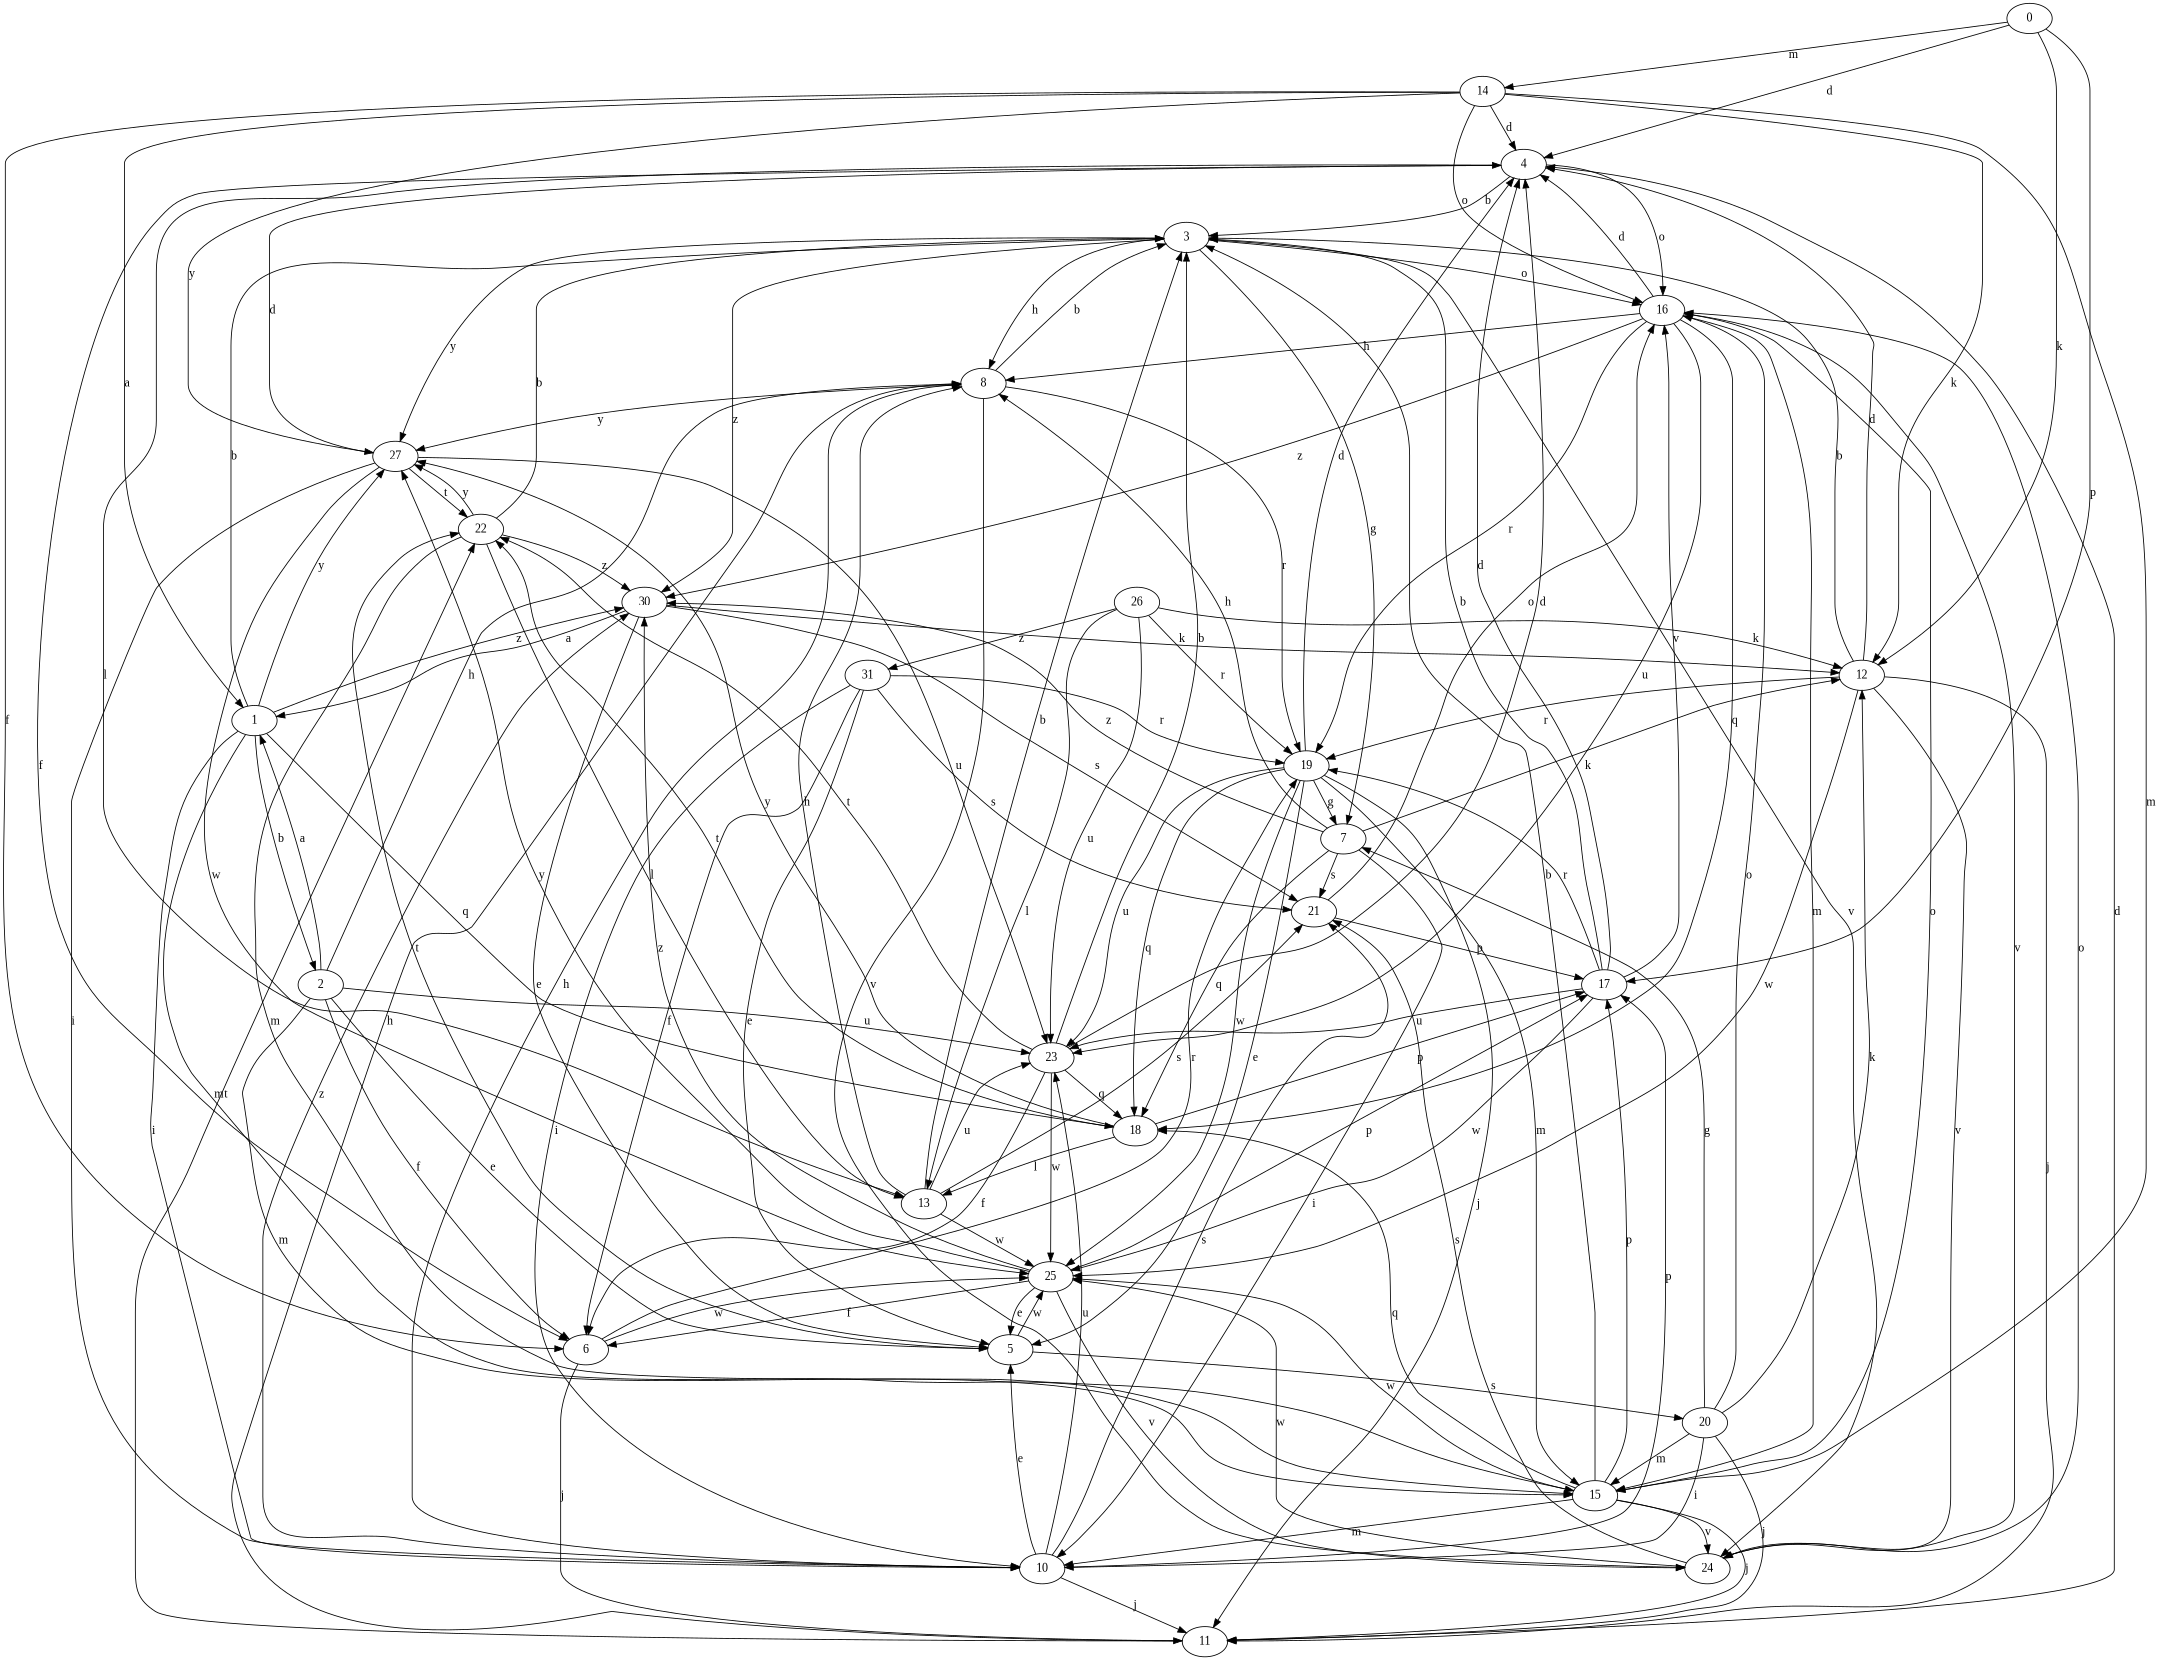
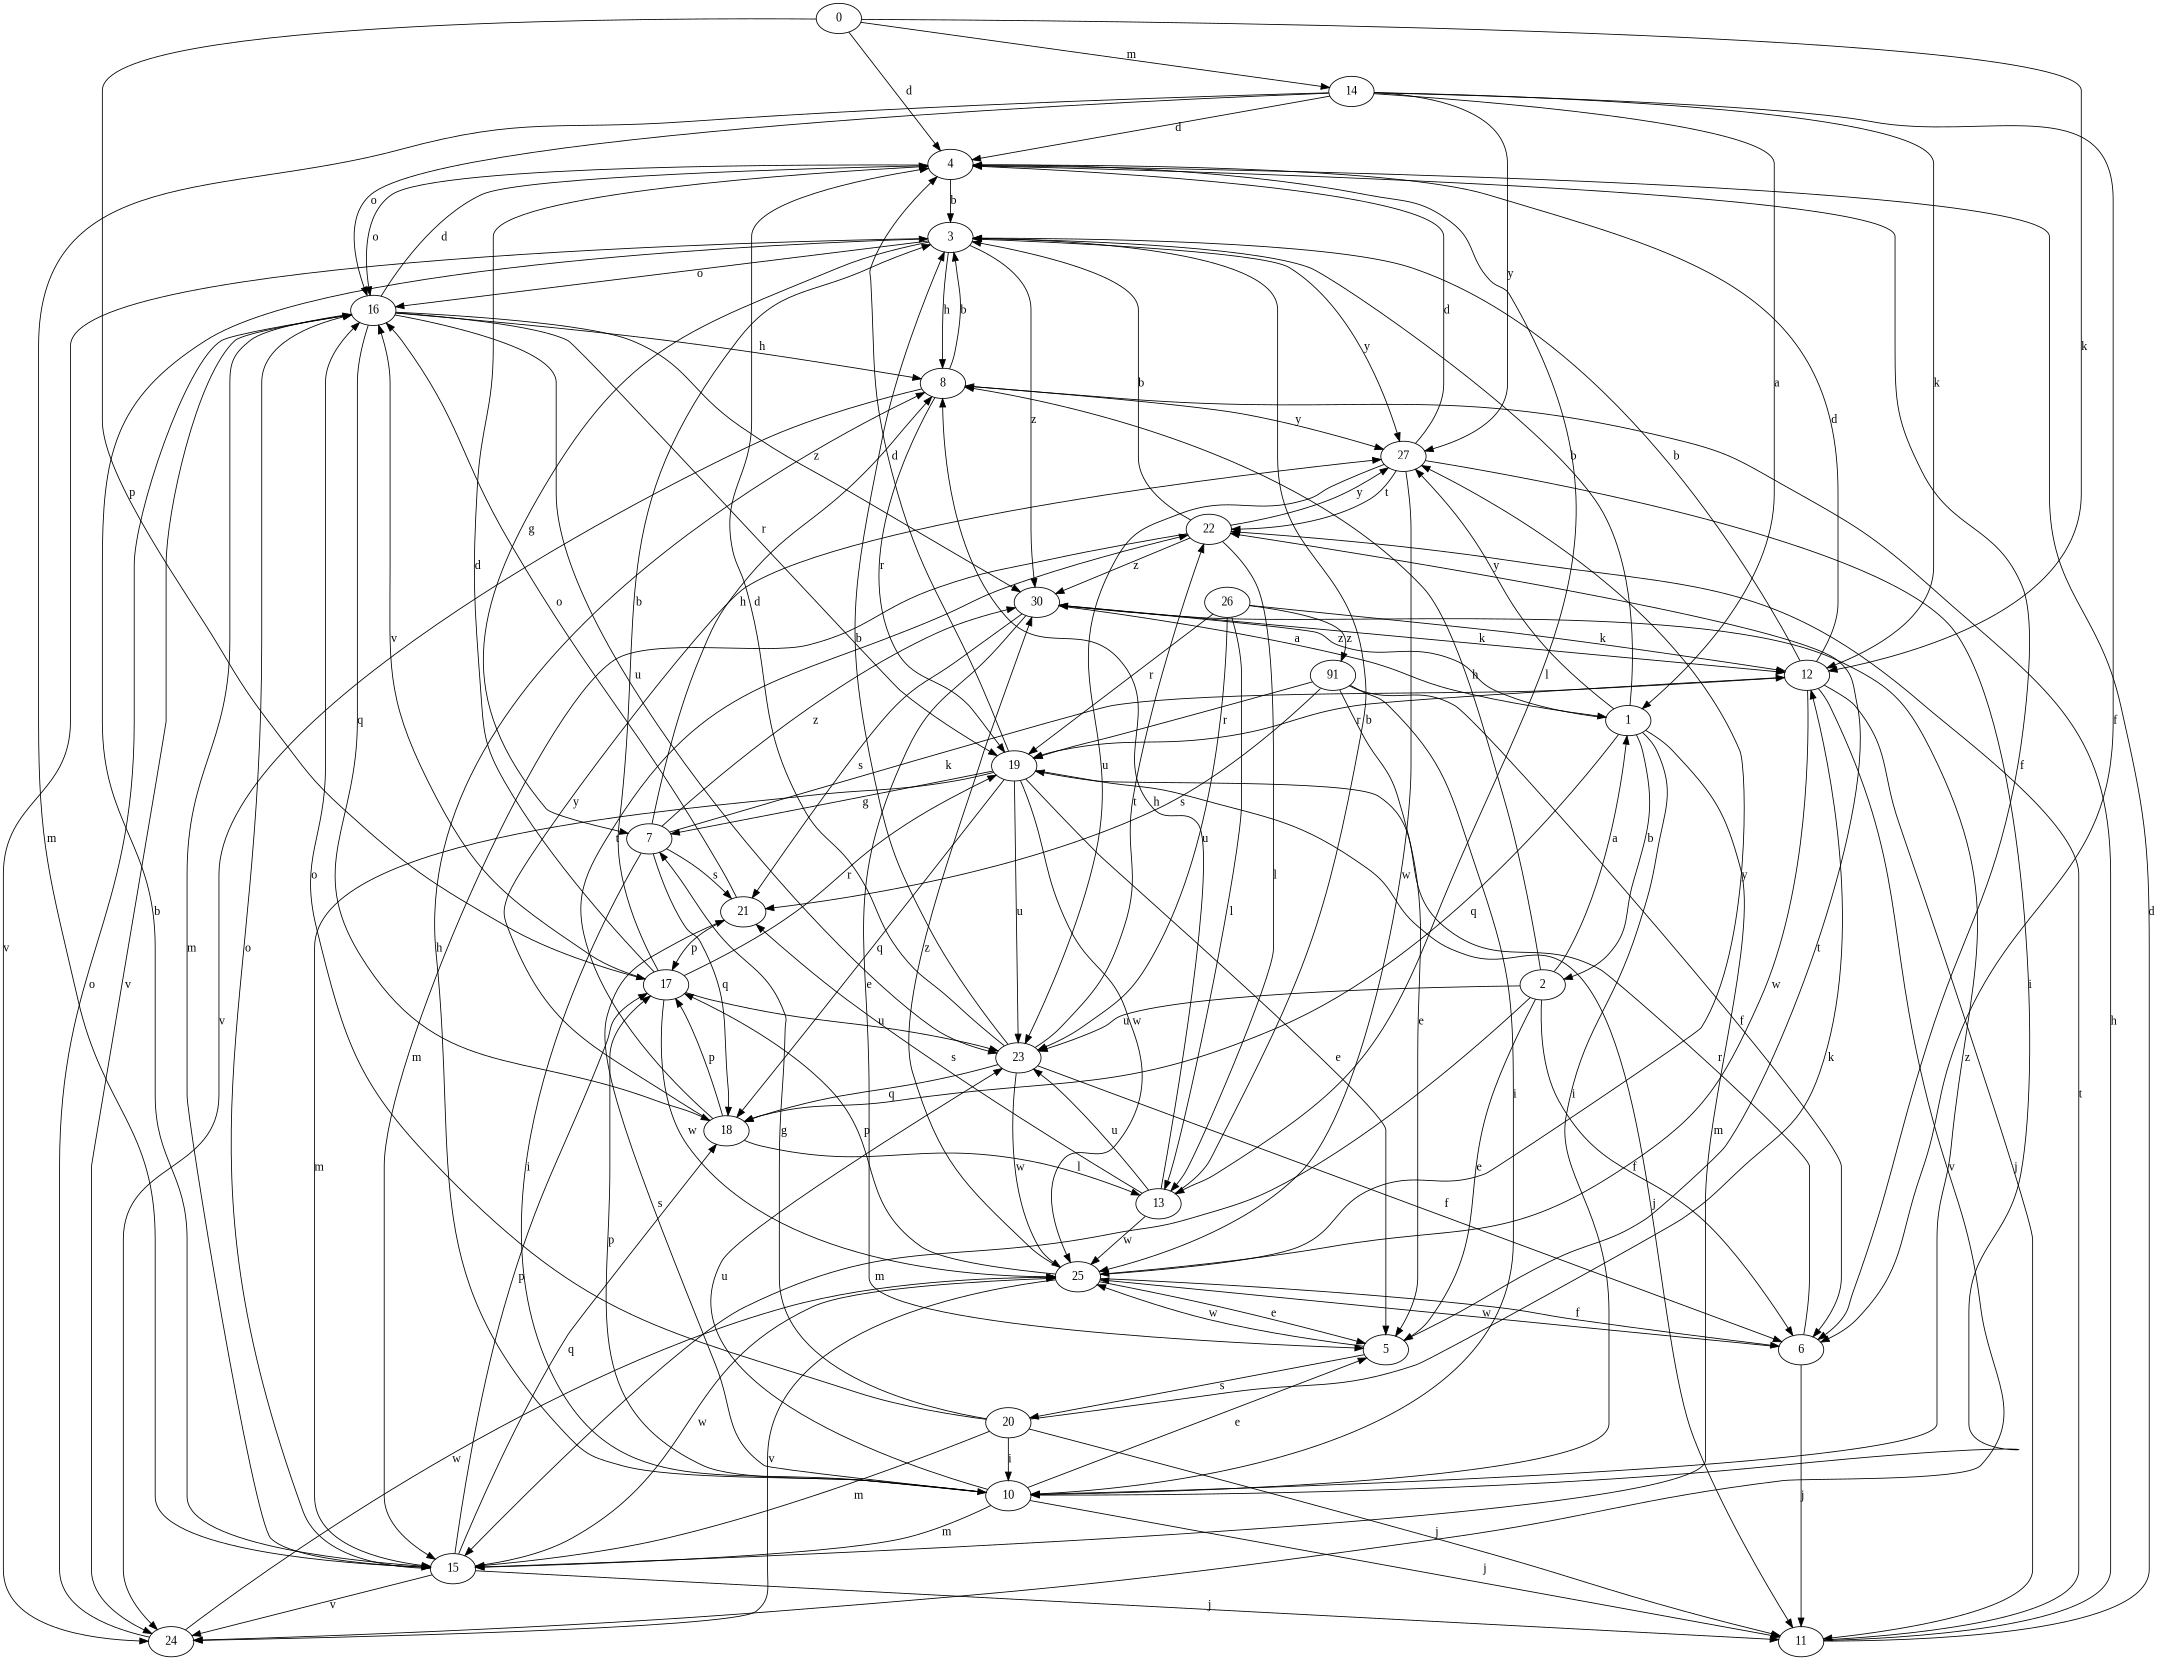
node "31": label "31" -> "91"
edge "24" -> "21": removed, label "s"
edge "15" -> "10": reversed
